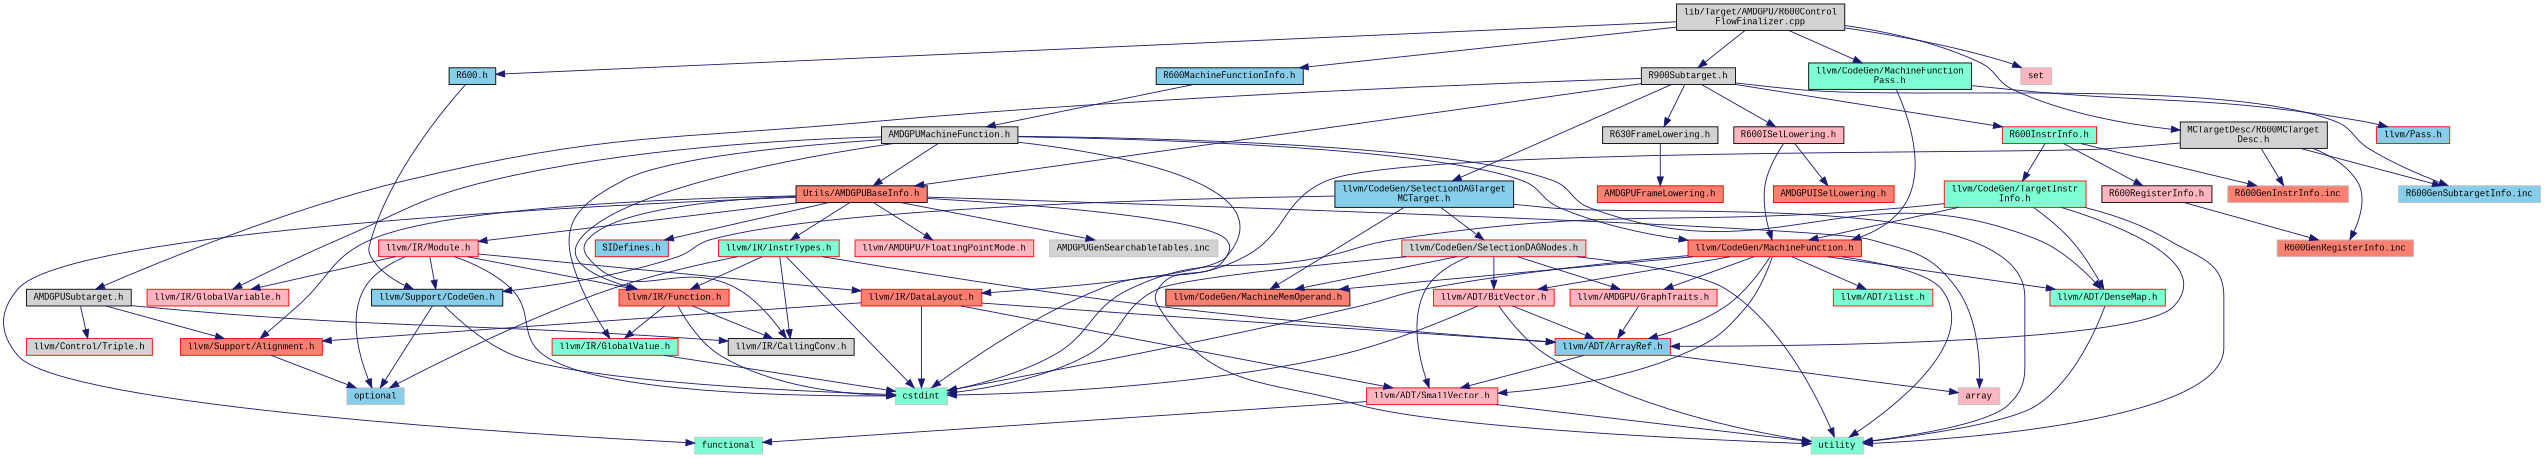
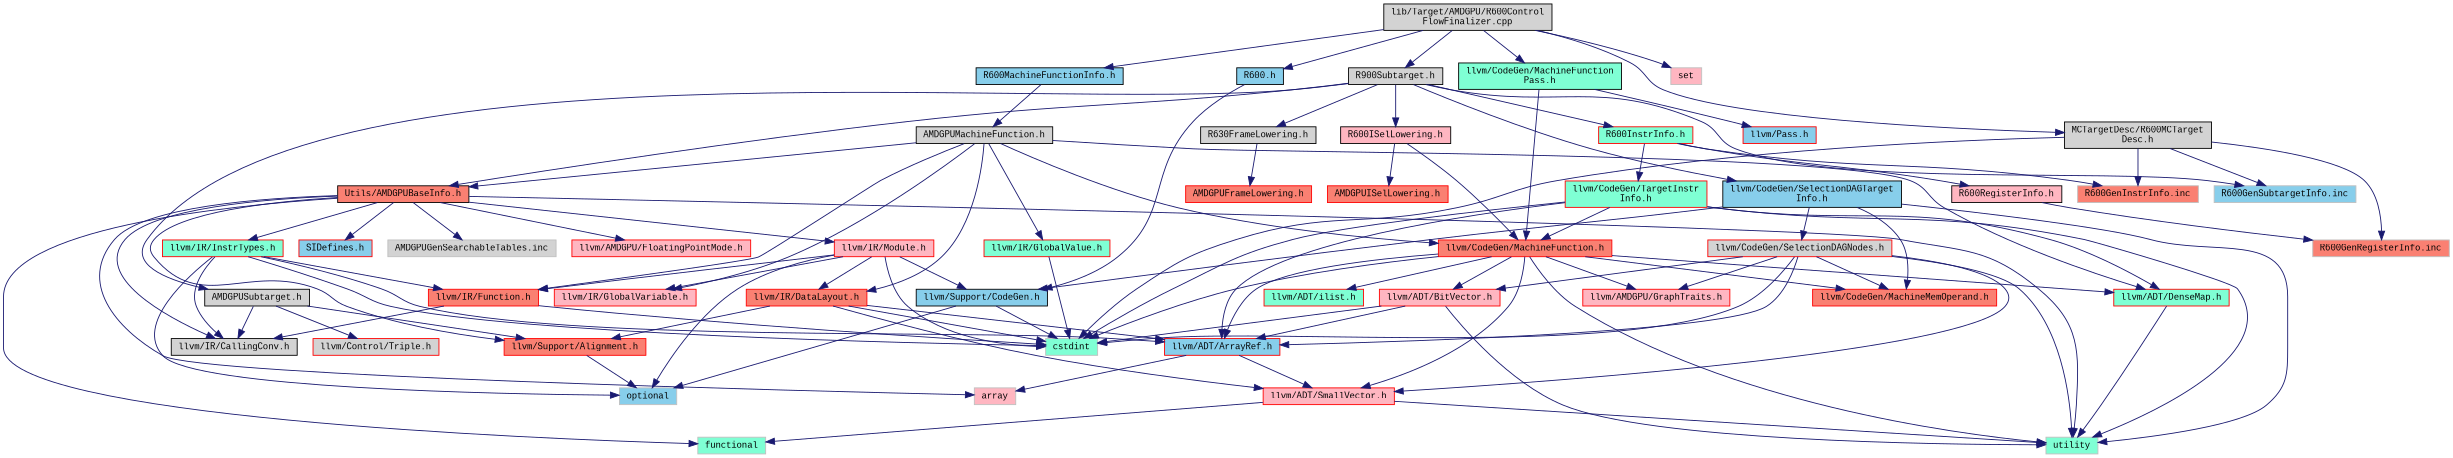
node "llvm/CodeGen/SelectionDAGTarget MCTarget.h": label "llvm/CodeGen/SelectionDAGTarget MCTarget.h" -> "llvm/CodeGen/SelectionDAGTarget Info.h"
node "llvm/CodeGen/MachineMemOperand.h": color black -> red
edge "llvm/AMDGPU/GraphTraits.h" -> "llvm/ADT/ArrayRef.h": now "llvm/CodeGen/SelectionDAGNodes.h" -> "llvm/ADT/ArrayRef.h"
edge "llvm/IR/Function.h" -> "llvm/IR/GlobalValue.h": removed
